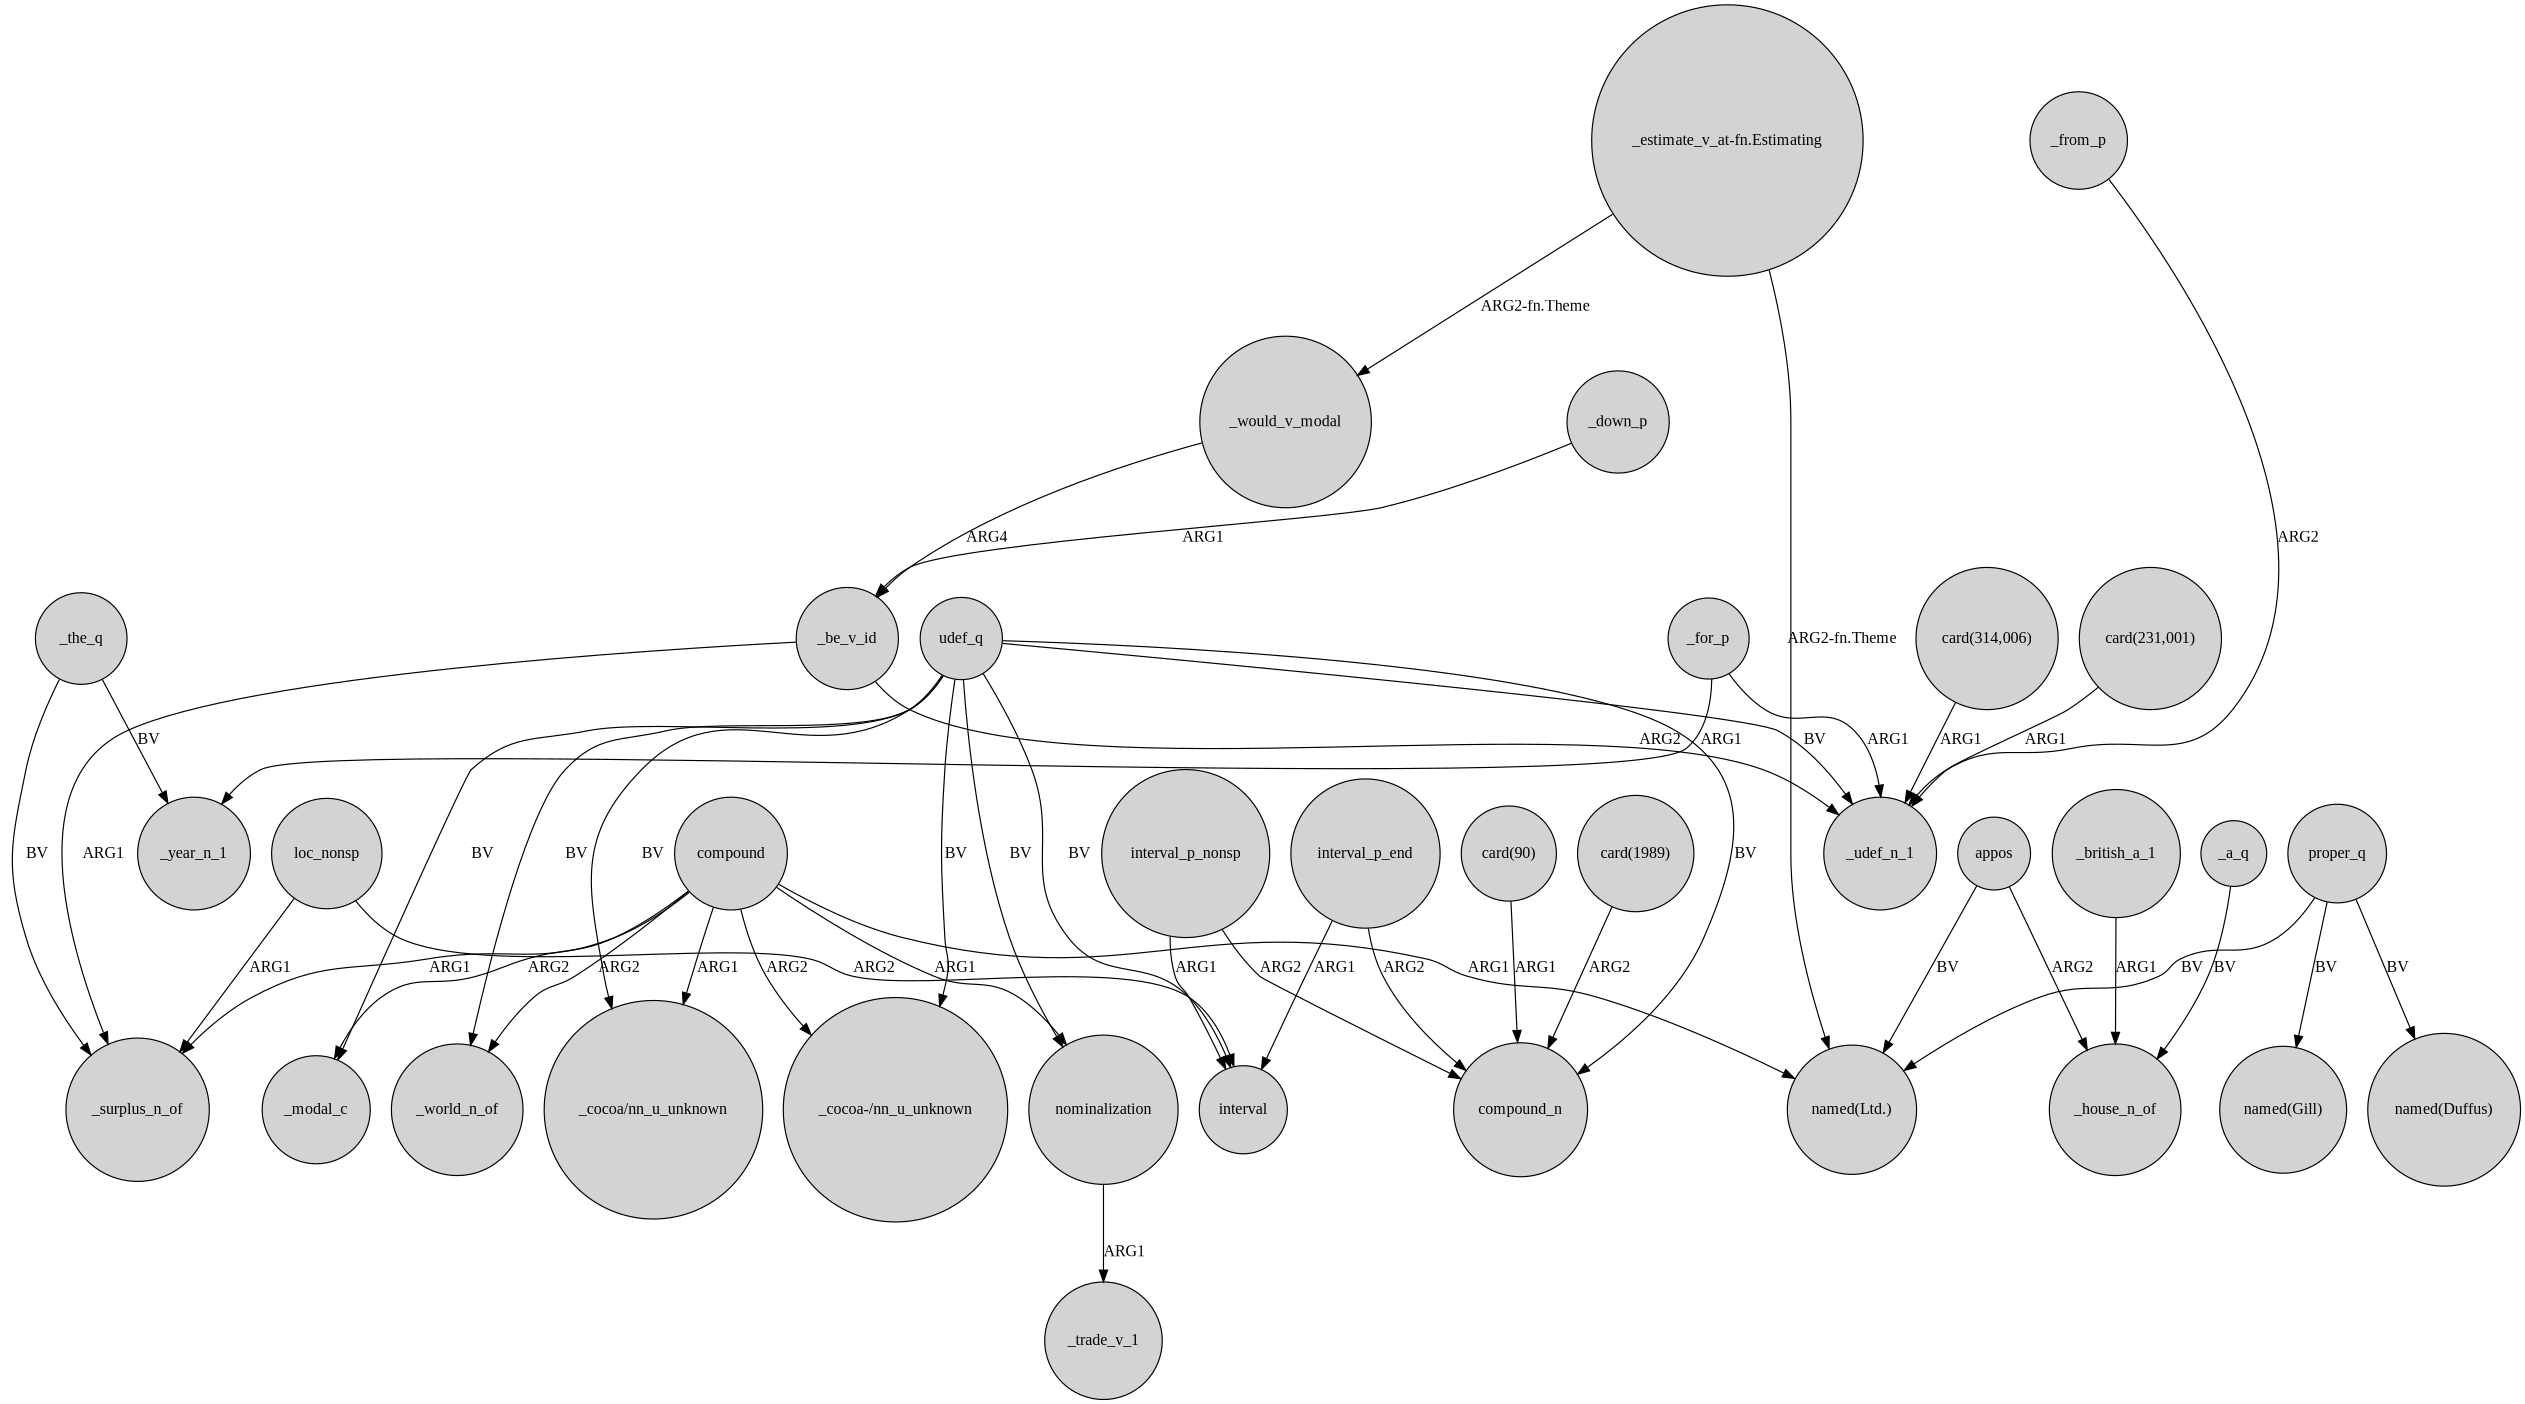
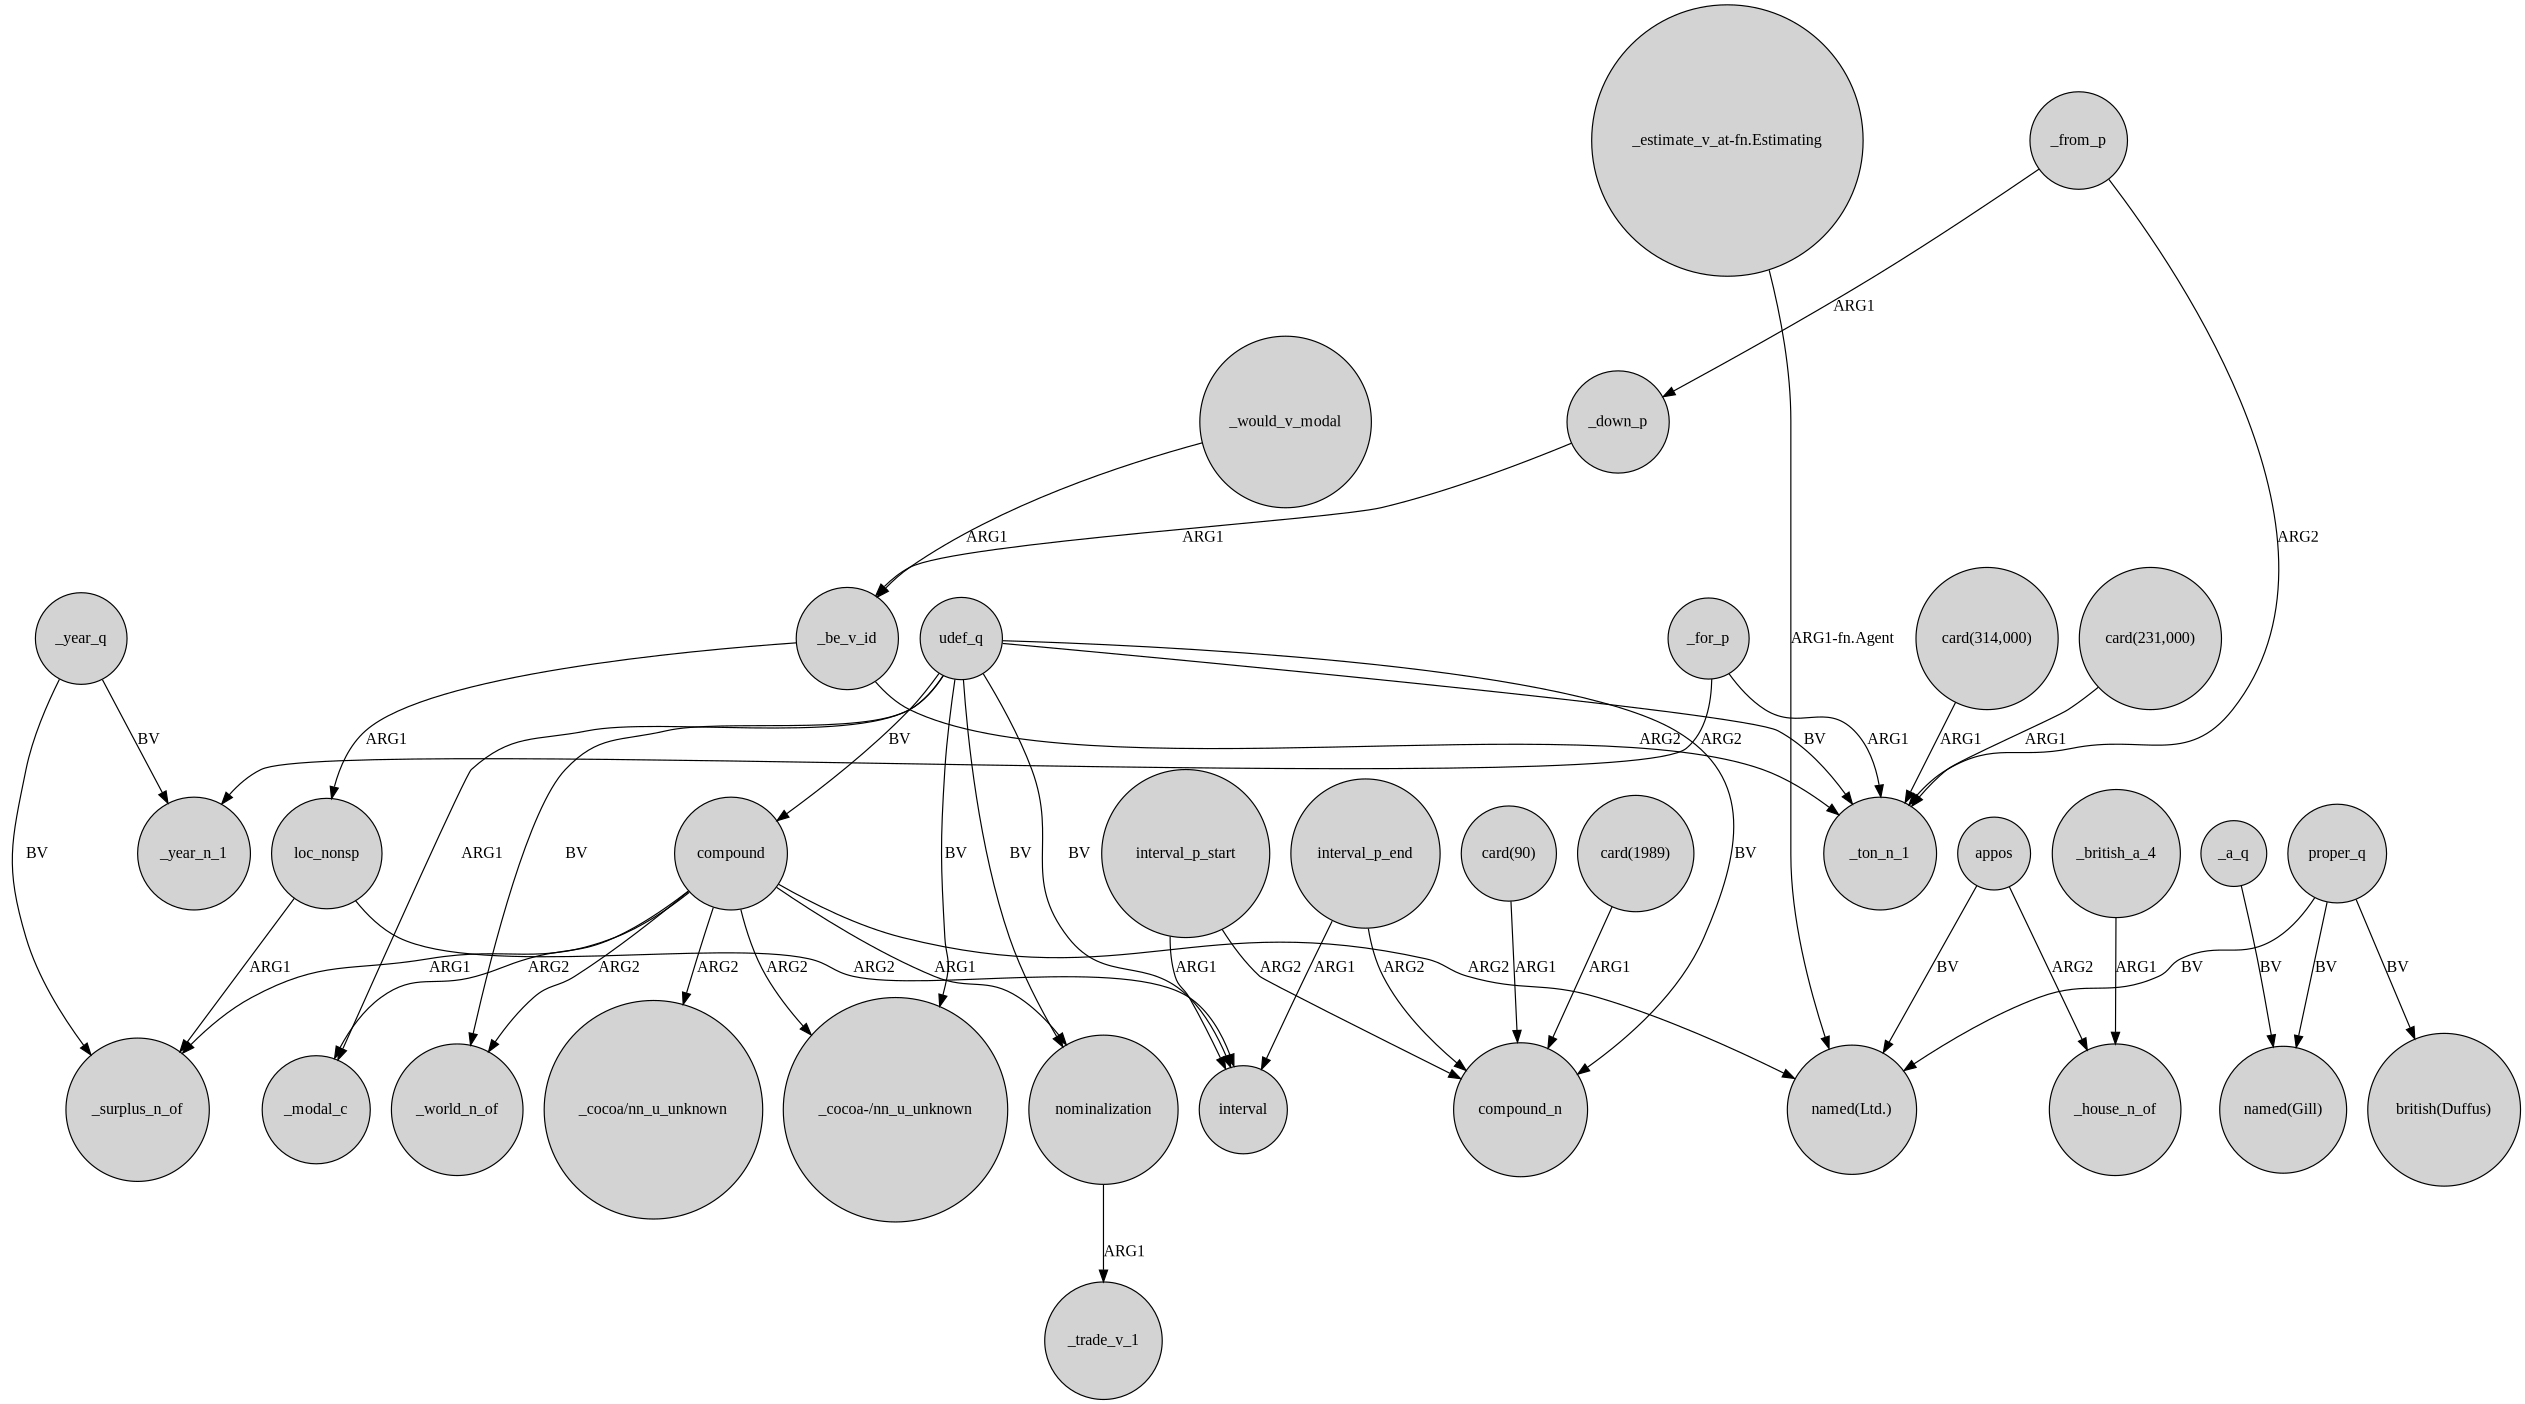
edge "_from_p" -> "_down_p": added, label "ARG1"
edge "_estimate_v_at-fn.Estimating" -> "_would_v_modal": removed, label "ARG2-fn.Theme"
edge "_would_v_modal" -> "_be_v_id": label "ARG4" -> "ARG1"
node "_the_q": label "_the_q" -> "_year_q"
edge "_estimate_v_at-fn.Estimating" -> "named(Ltd.)": label "ARG2-fn.Theme" -> "ARG1-fn.Agent"
node "card(314,006)": label "card(314,006)" -> "card(314,000)"
node "card(231,001)": label "card(231,001)" -> "card(231,000)"
edge "_be_v_id" -> "_surplus_n_of": now "_be_v_id" -> "loc_nonsp"
edge "_for_p" -> "_year_n_1": label "ARG1" -> "ARG2"
edge "udef_q" -> "_cocoa/nn_u_unknown": now "udef_q" -> "compound"
edge "udef_q" -> "_modal_c": label "BV" -> "ARG1"
node "interval_p_nonsp": label "interval_p_nonsp" -> "interval_p_start"
node "_udef_n_1": label "_udef_n_1" -> "_ton_n_1"
node "_british_a_1": label "_british_a_1" -> "_british_a_4"
edge "compound" -> "_cocoa/nn_u_unknown": label "ARG1" -> "ARG2"
edge "compound" -> "named(Ltd.)": label "ARG1" -> "ARG2"
edge "card(1989)" -> "compound_n": label "ARG2" -> "ARG1"
edge "_a_q" -> "_house_n_of": now "_a_q" -> "named(Gill)"
node "named(Duffus)": label "named(Duffus)" -> "british(Duffus)"
